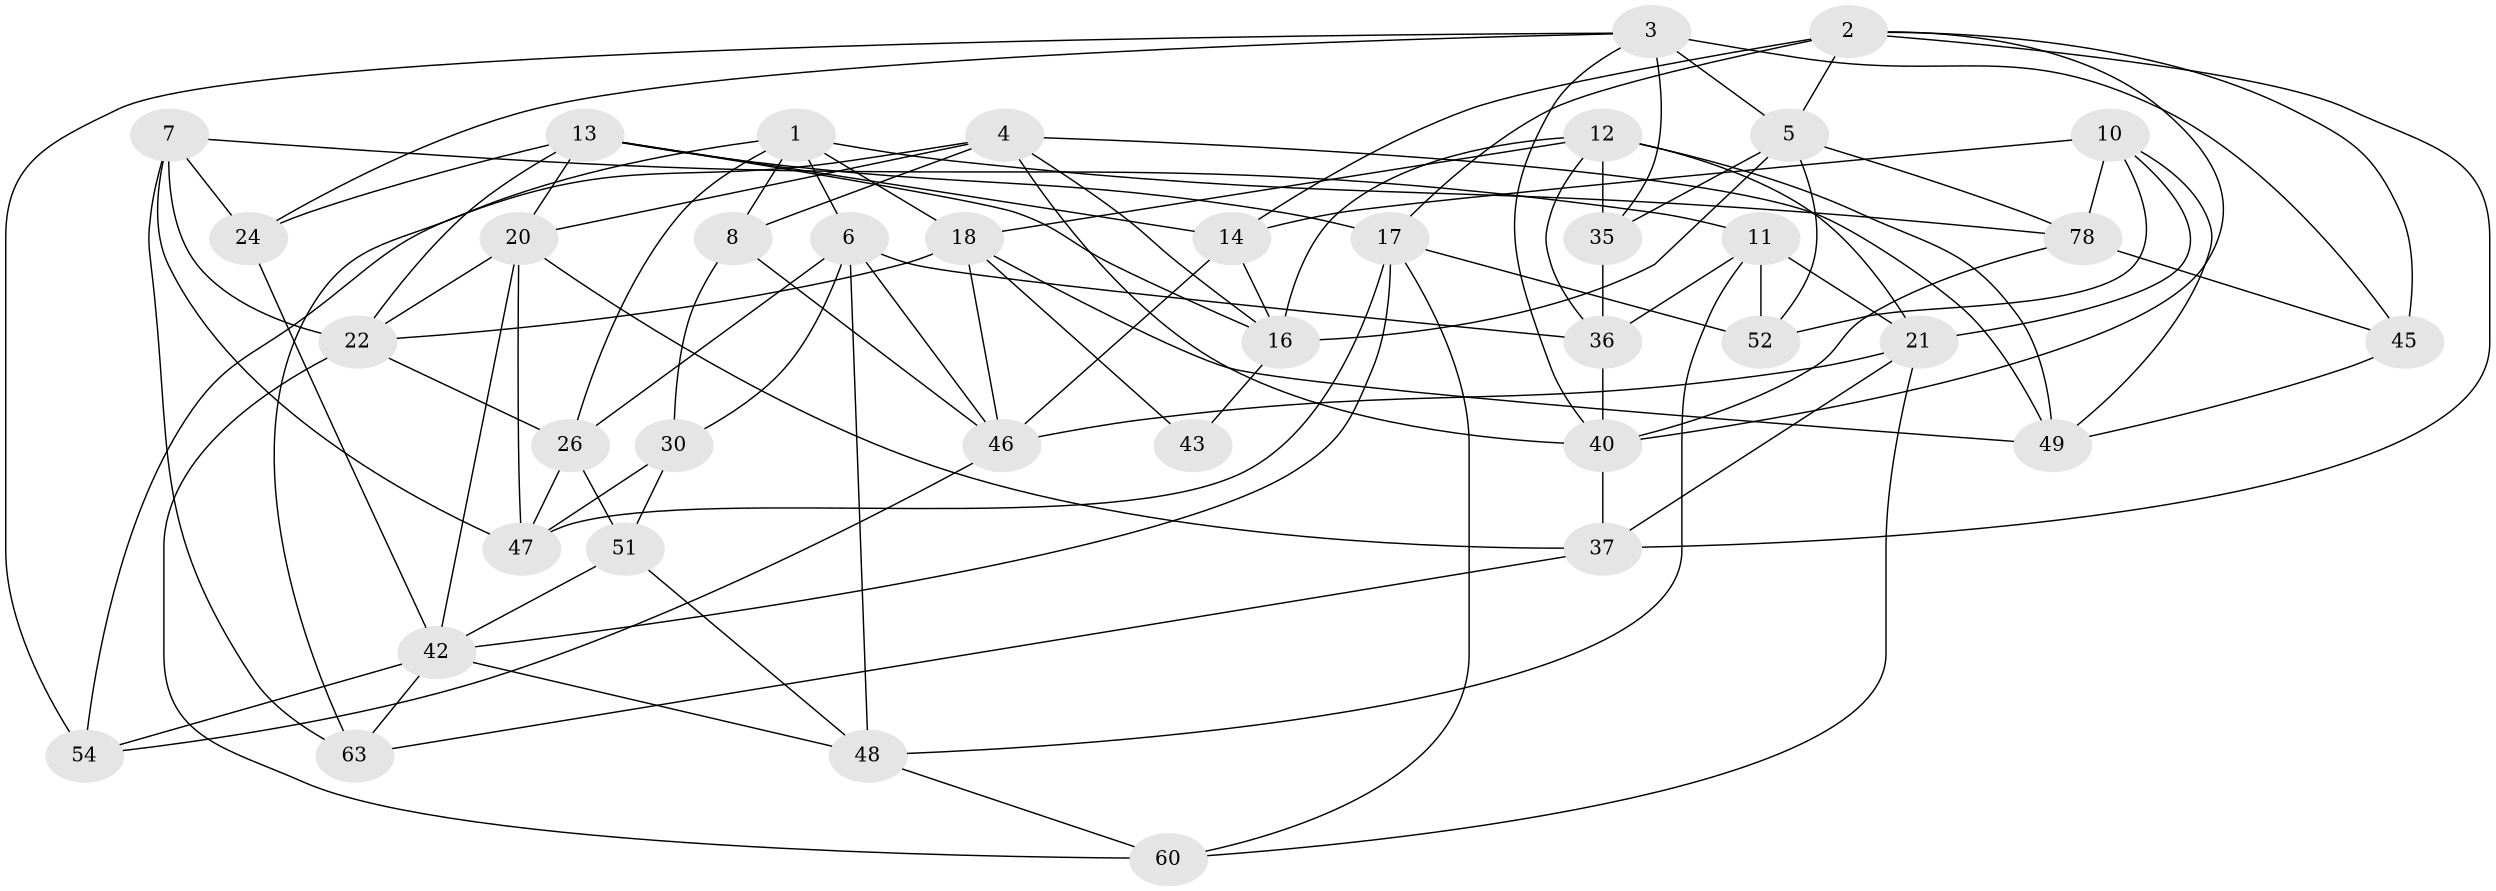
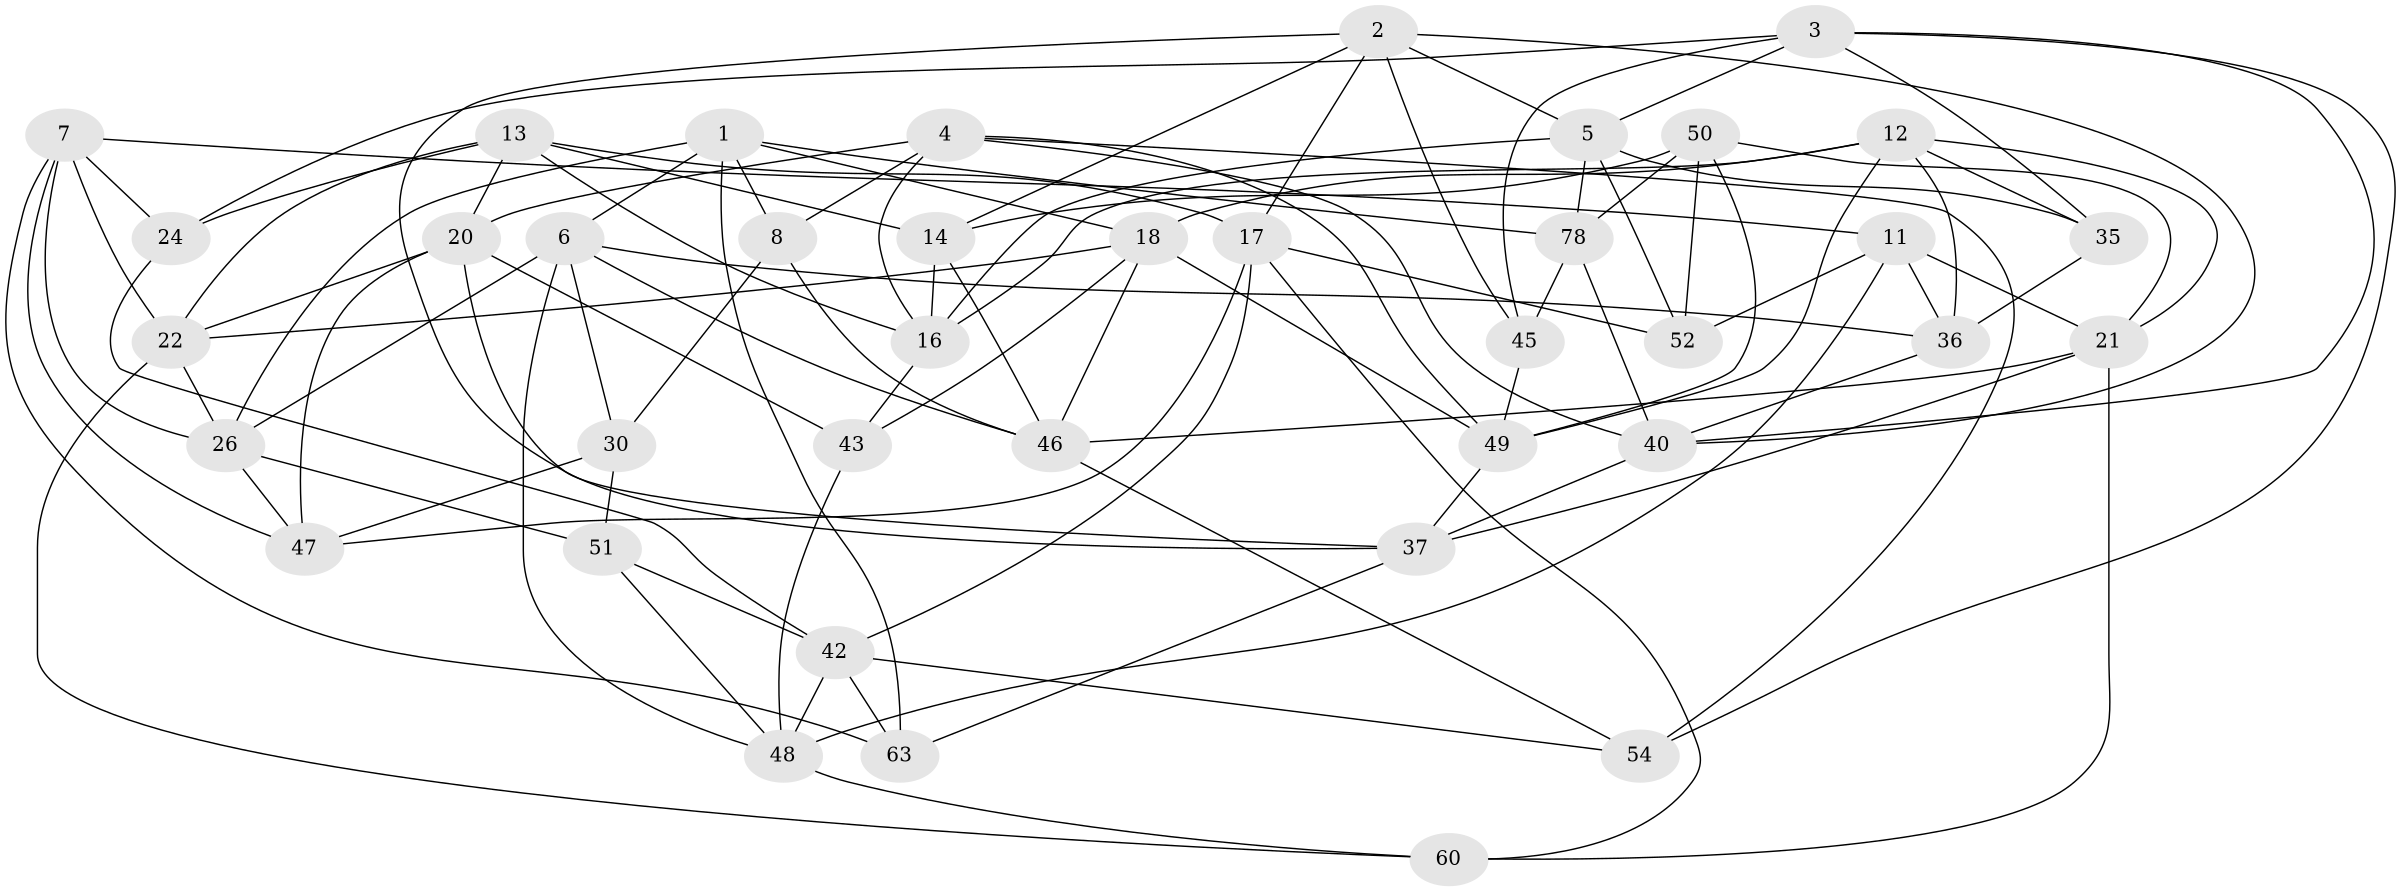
node "10": label "10" -> "50"
edge "7" -- "26": added
edge "20" -- "42": now "20" -- "43"
edge "49" -- "37": added
edge "43" -- "48": added
